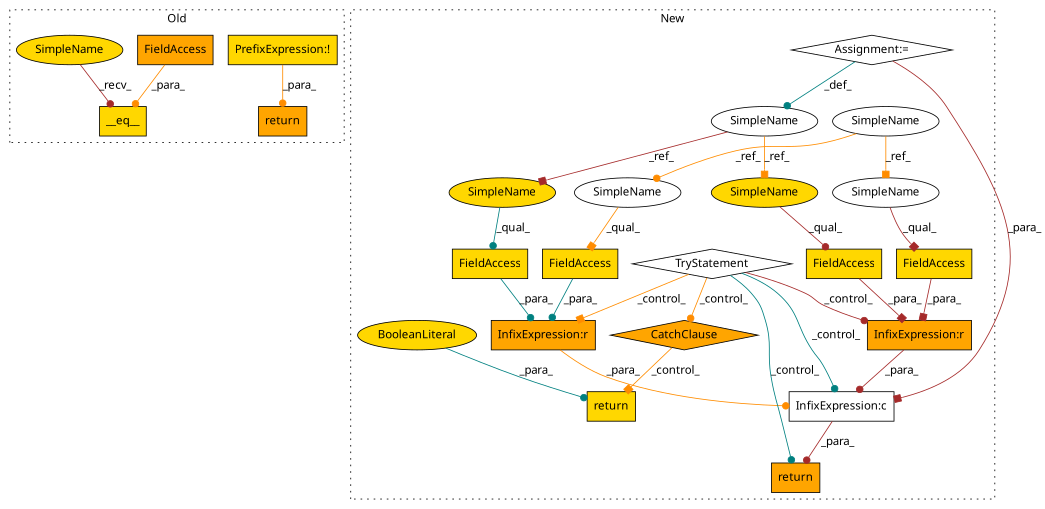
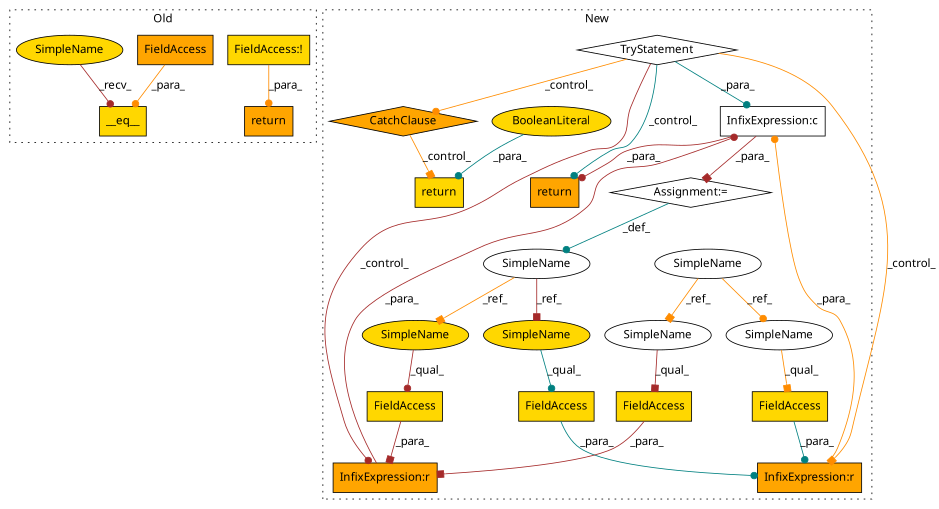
node "PrefixExpression:!": label "PrefixExpression:!" -> "FieldAccess:!"
edge "Assignment:=" -> "InfixExpression:c": reversed
edge "TryStatement" -> "InfixExpression:c": label "_control_" -> "_para_"
